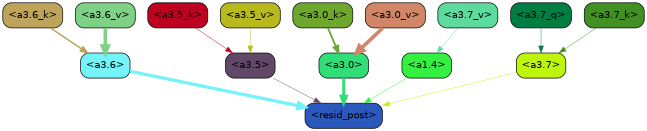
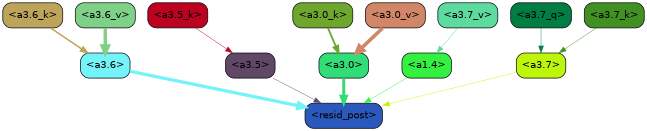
node "<a3.5_v>": removed
